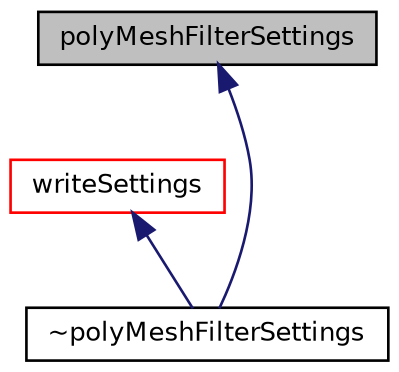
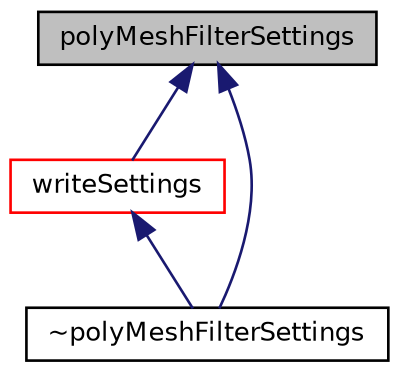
edge "writeSettings" -> "polyMeshFilterSettings": added
